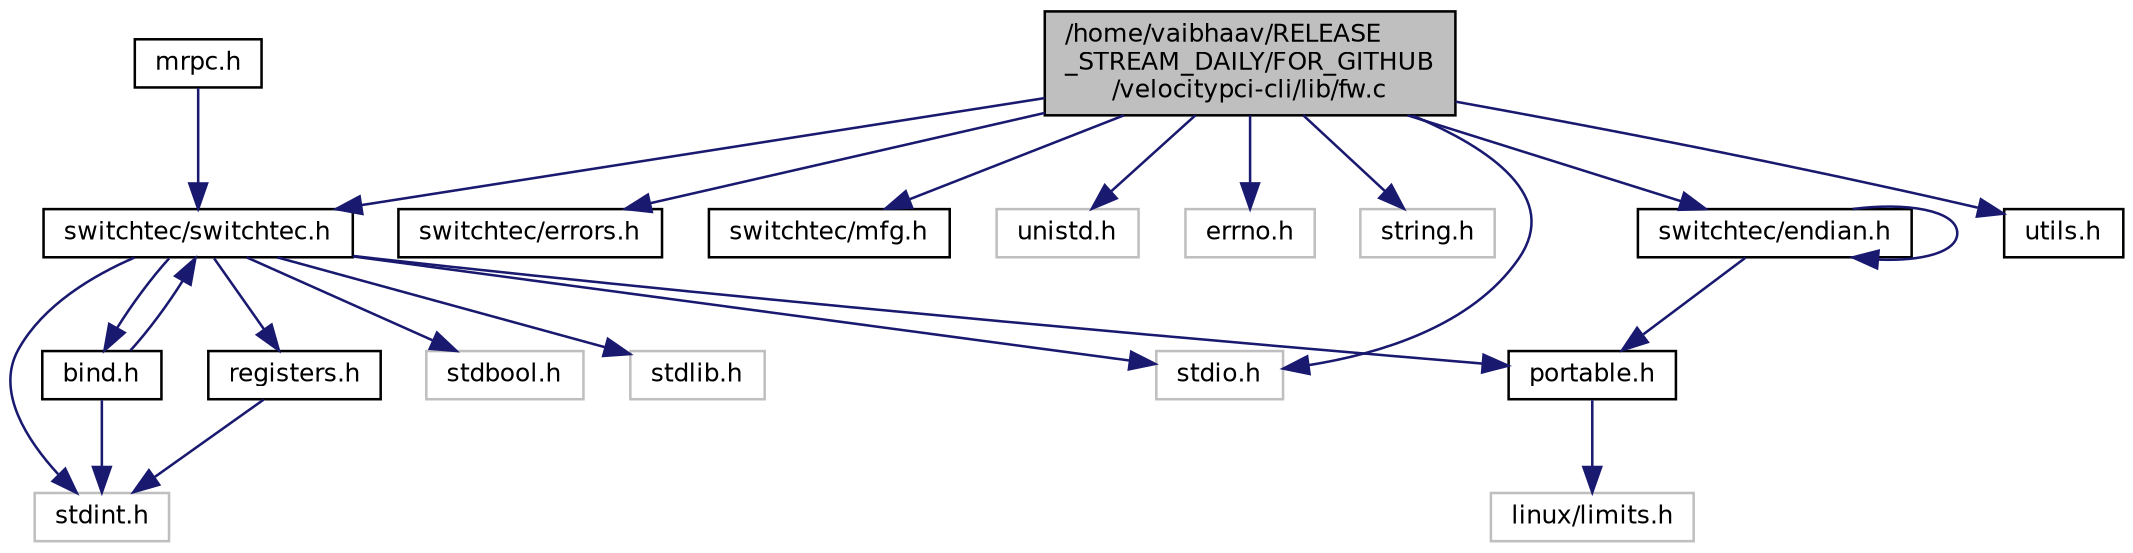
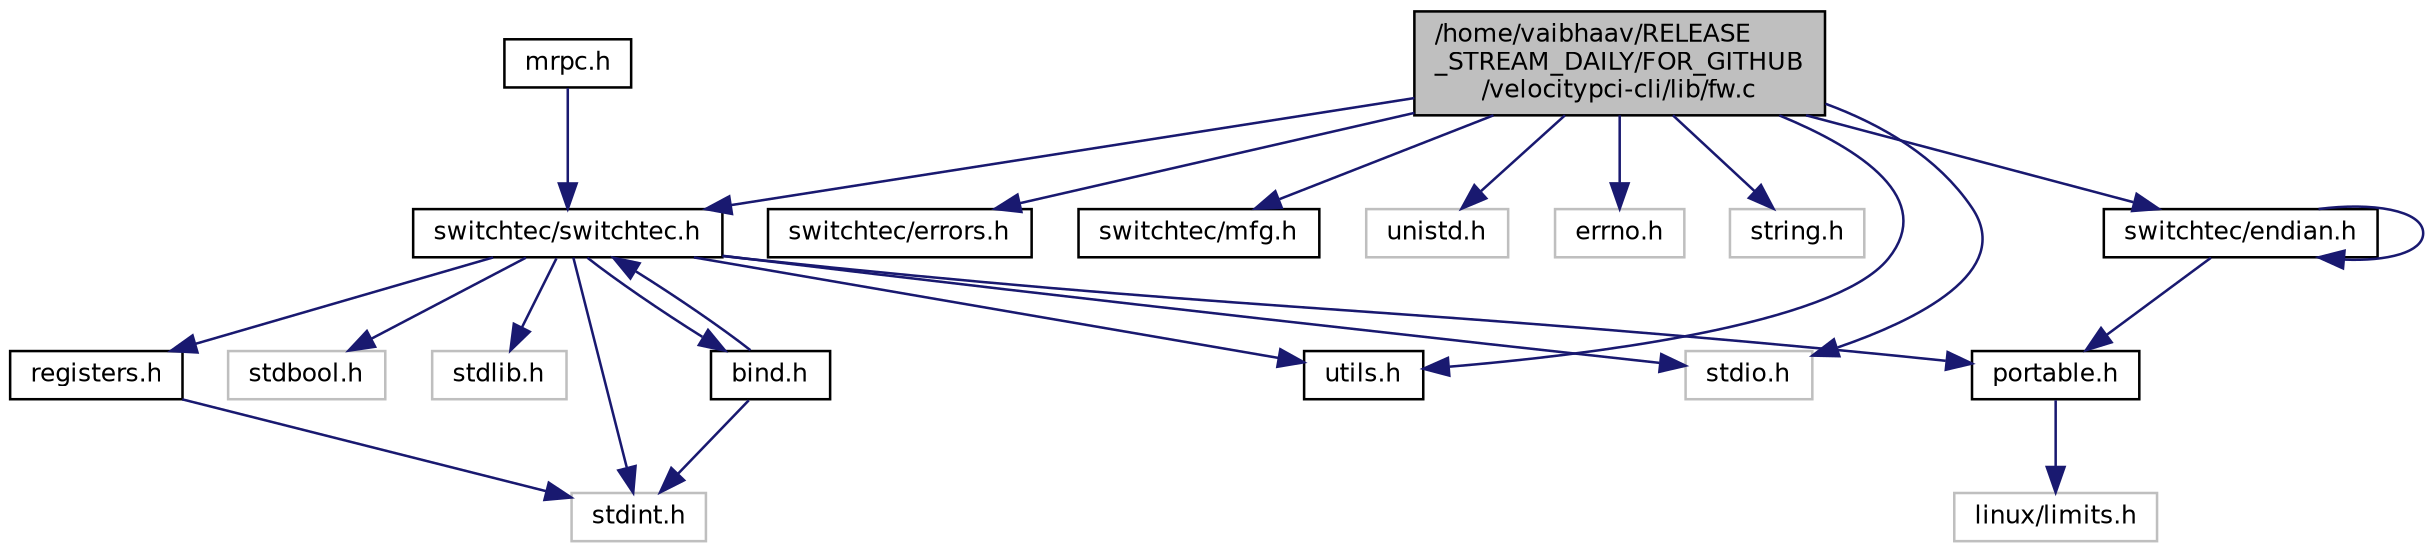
edge "switchtec/switchtec.h" -> "utils.h": added
